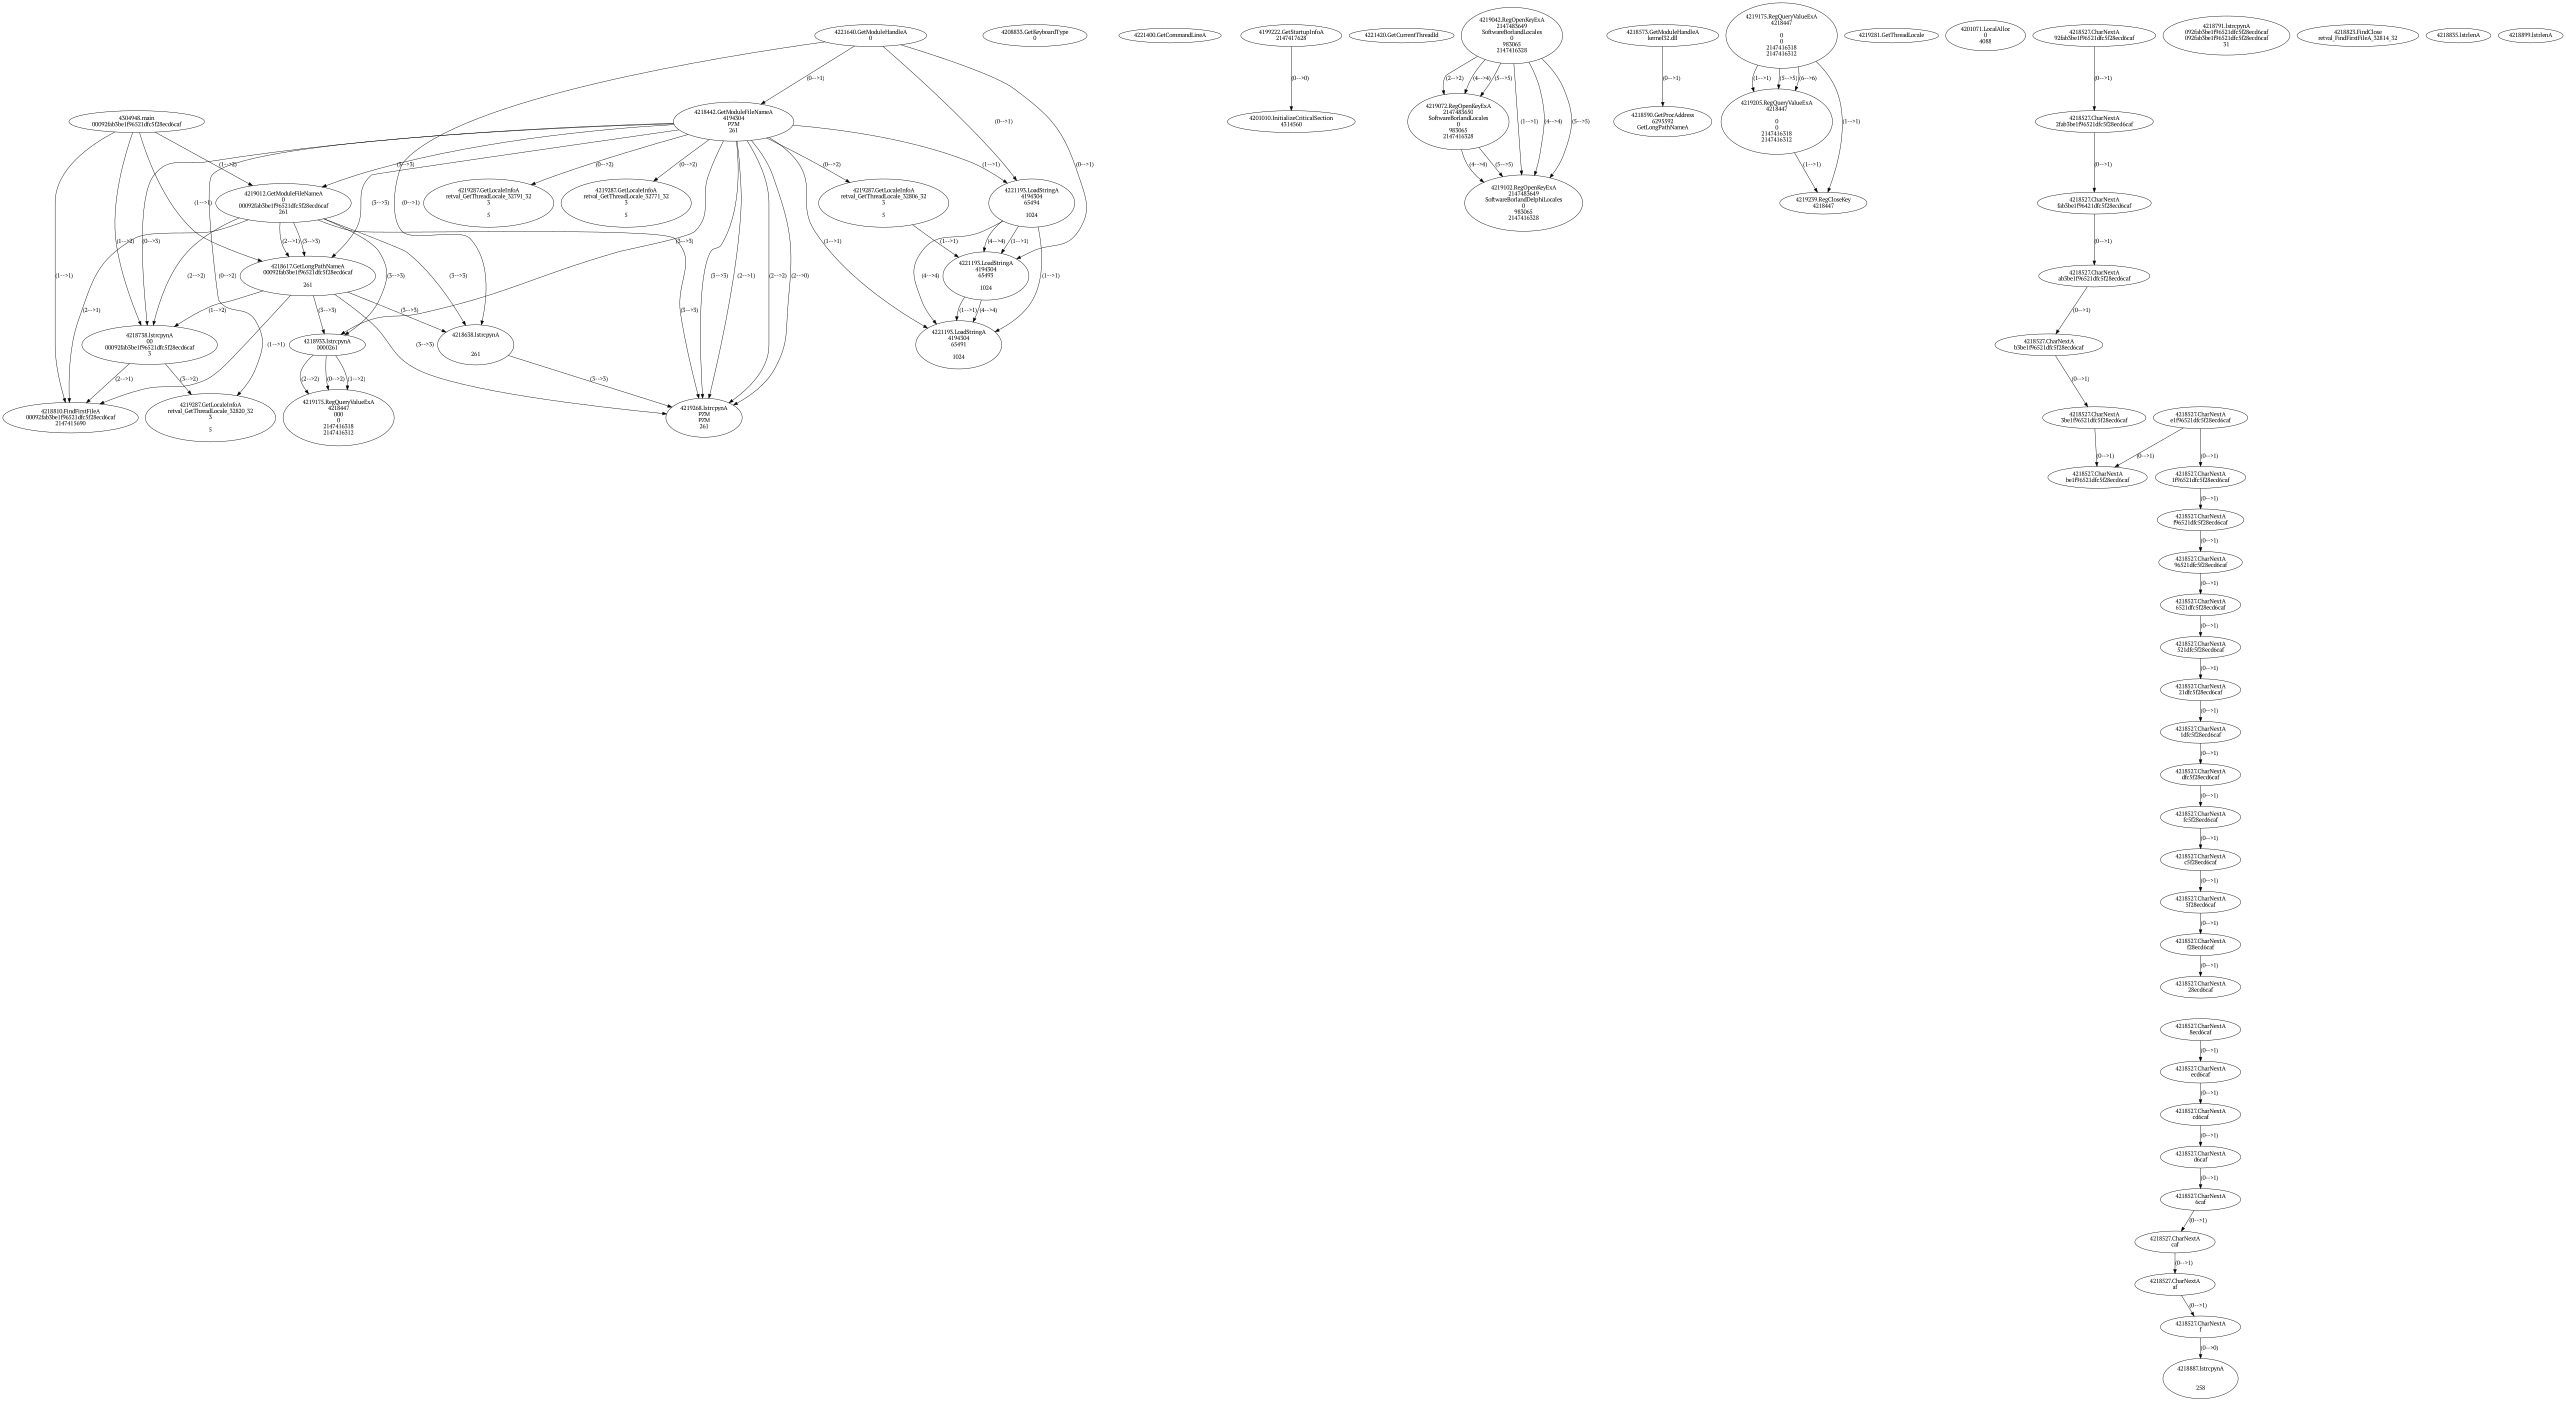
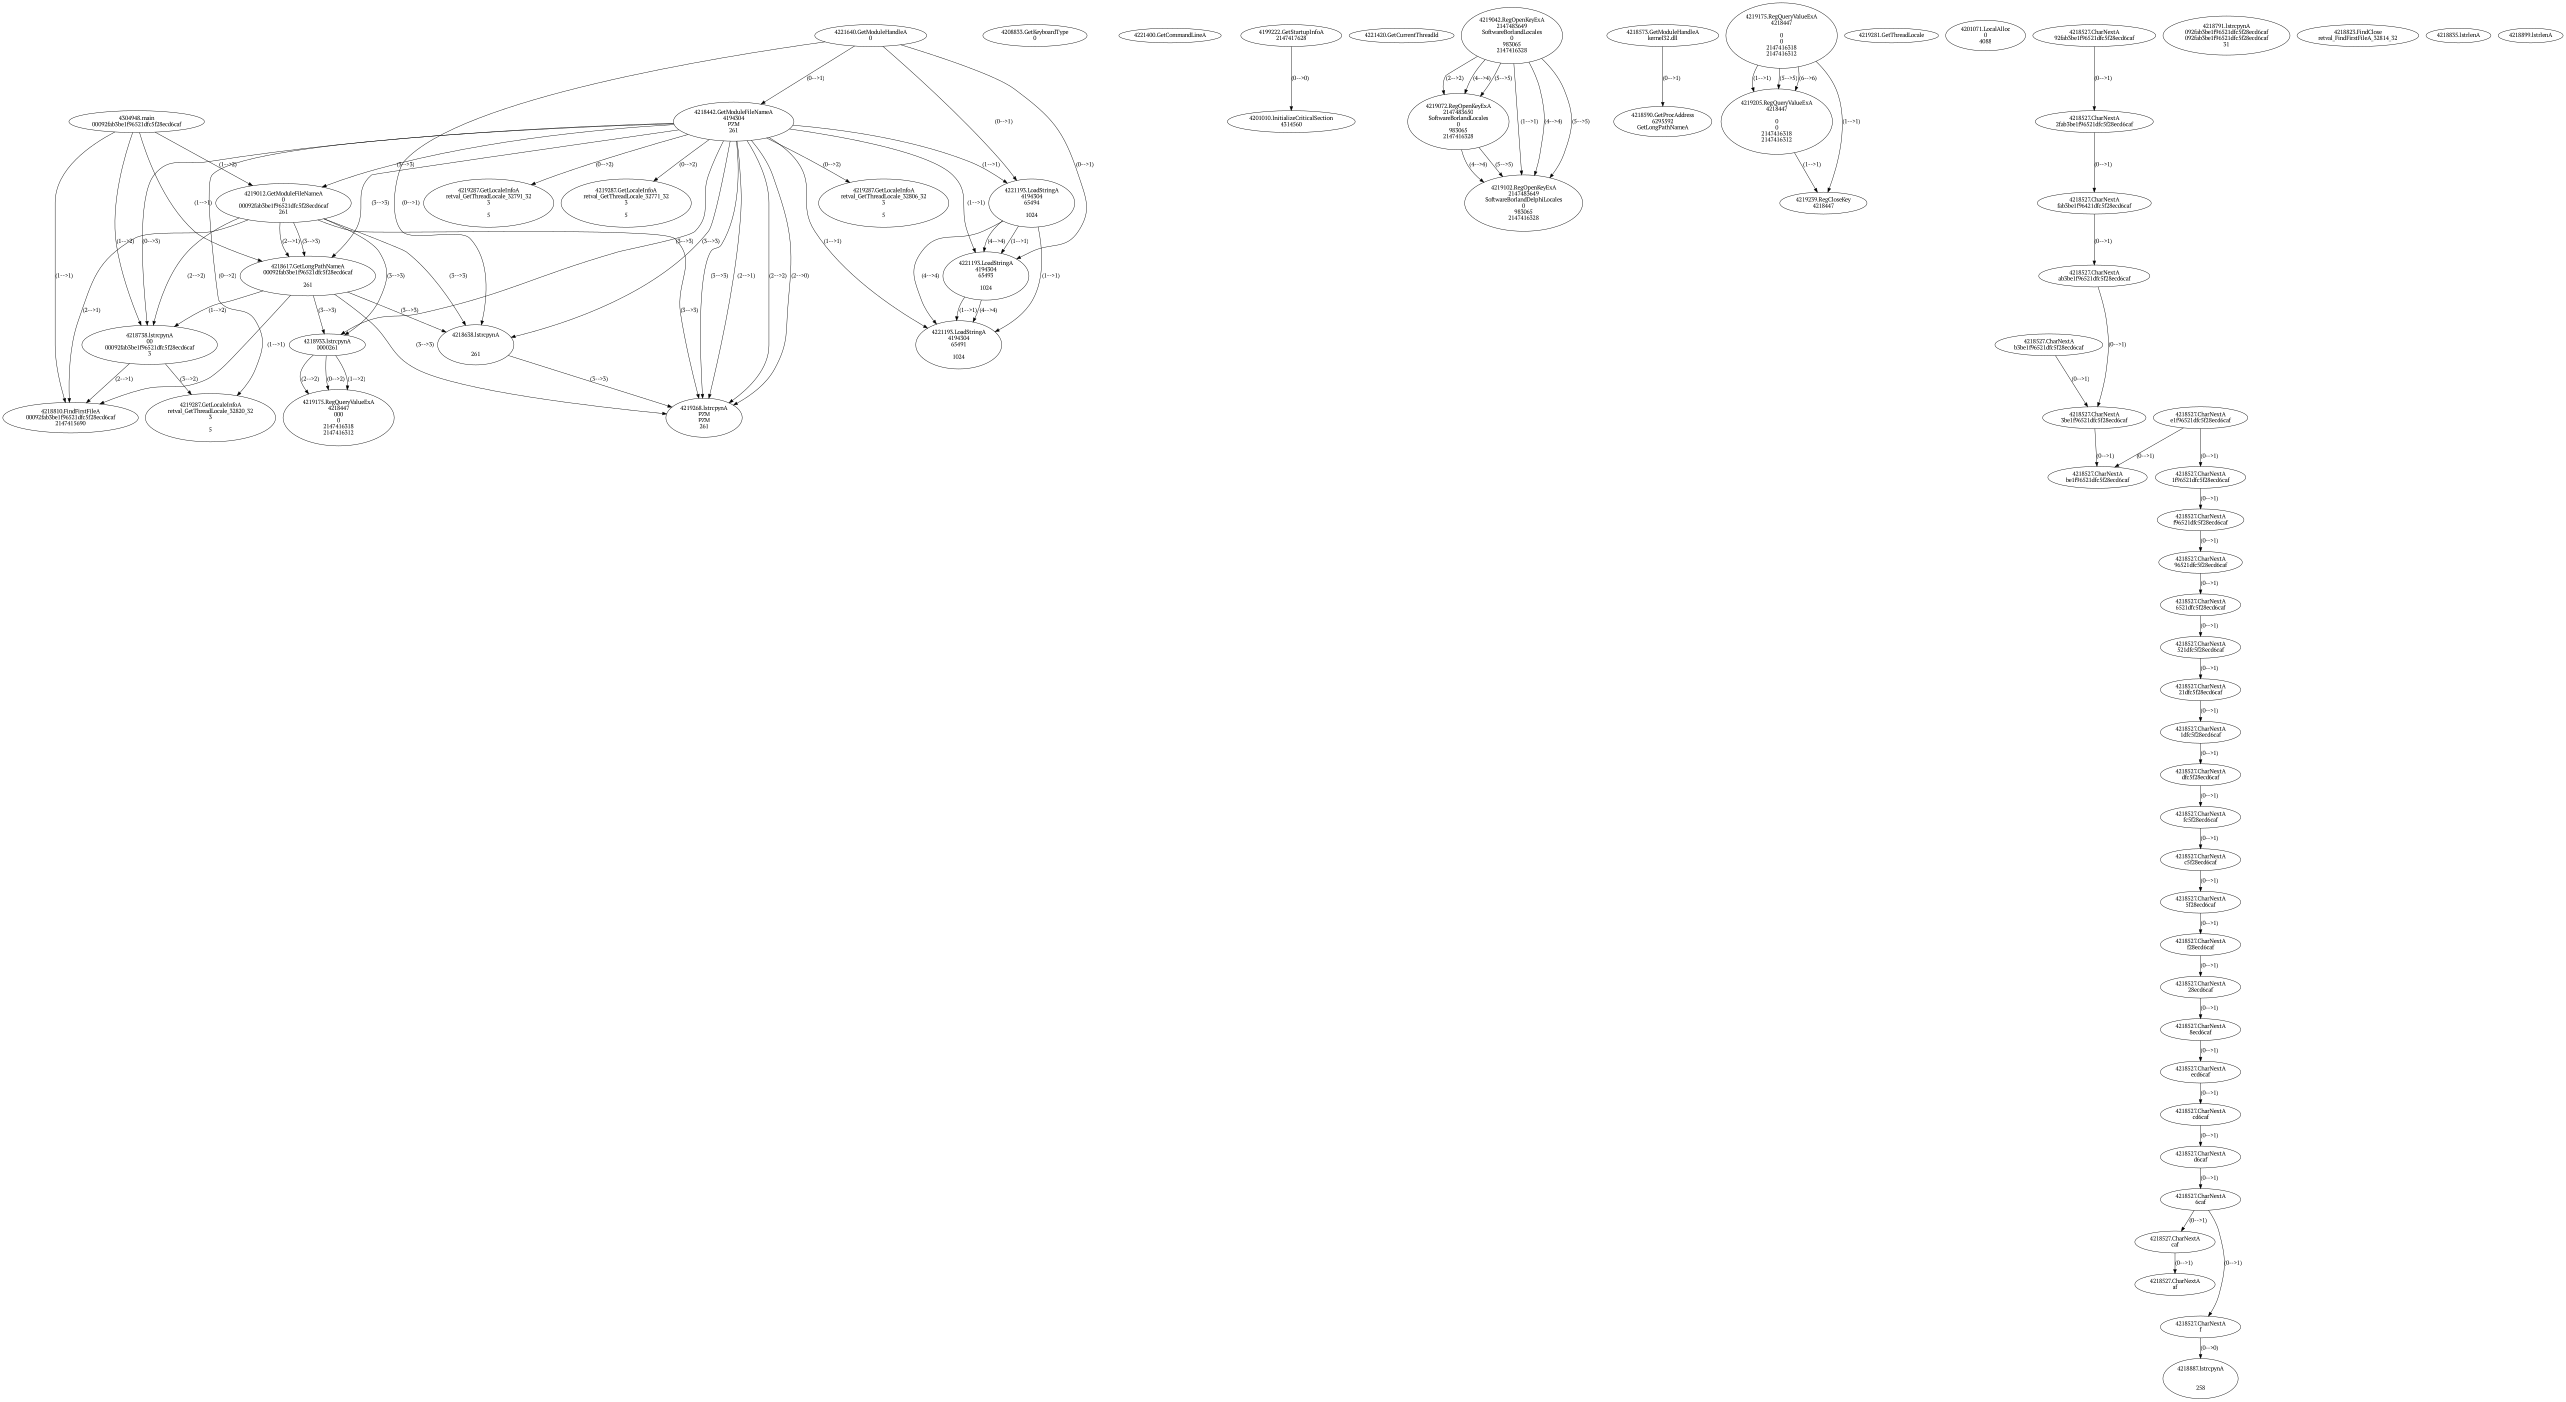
edge "4219287.GetLocaleInfoA retval_GetThreadLocale_32806_32 3 5" -> "4221193.LoadStringA 4194304 65493 1024": now "4218442.GetModuleFileNameA 4194304 PZM 261" -> "4221193.LoadStringA 4194304 65493 1024"
edge "4218442.GetModuleFileNameA 4194304 PZM 261" -> "4218638.lstrcpynA 261": added, label "(3-->3)"
edge "4218527.CharNextA ab3be1f96521dfc5f28ecd6caf" -> "4218527.CharNextA b3be1f96521dfc5f28ecd6caf": now "4218527.CharNextA ab3be1f96521dfc5f28ecd6caf" -> "4218527.CharNextA 3be1f96521dfc5f28ecd6caf"
edge "4218527.CharNextA 28ecd6caf" -> "4218527.CharNextA 8ecd6caf": added, label "(0-->1)"
edge "4218527.CharNextA af" -> "4218527.CharNextA f": now "4218527.CharNextA 6caf" -> "4218527.CharNextA f"
